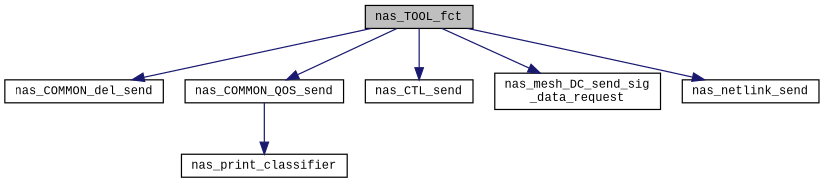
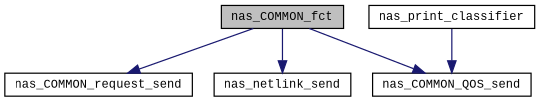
node "nas_TOOL_fct": label "nas_TOOL_fct" -> "nas_COMMON_fct"
node "nas_COMMON_del_send": label "nas_COMMON_del_send" -> "nas_COMMON_request_send"
node "nas_CTL_send": removed
node "nas_mesh_DC_send_sig _data_request": removed
edge "nas_COMMON_QOS_send" -> "nas_print_classifier": reversed
